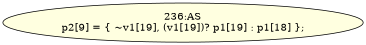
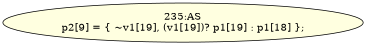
node "236:AS p2[9] = { ~v1[19], (v1[19])? p1[19] : p1[18] };": label "236:AS p2[9] = { ~v1[19], (v1[19])? p1[19] : p1[18] };" -> "235:AS p2[9] = { ~v1[19], (v1[19])? p1[19] : p1[18] };"
